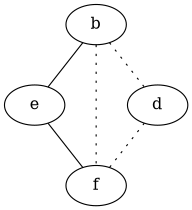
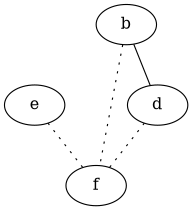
edge "b" -- "e": removed
edge "b" -- "d": style dotted -> solid
edge "e" -- "f": style solid -> dotted
